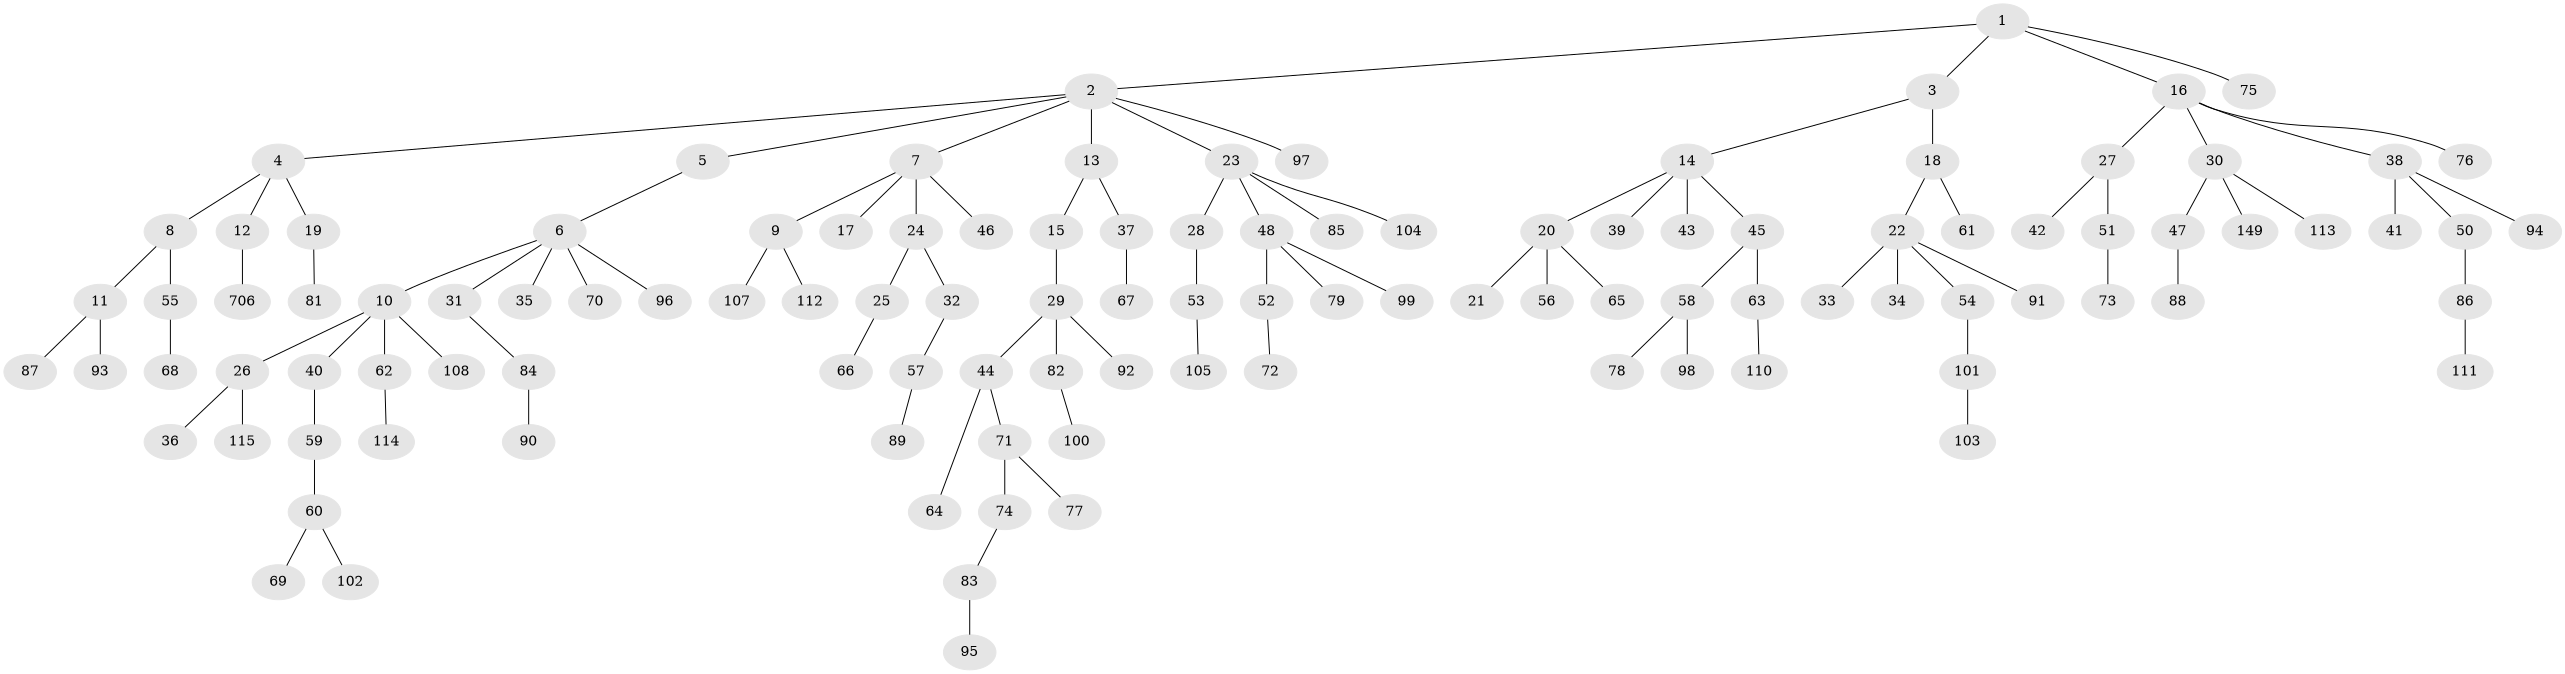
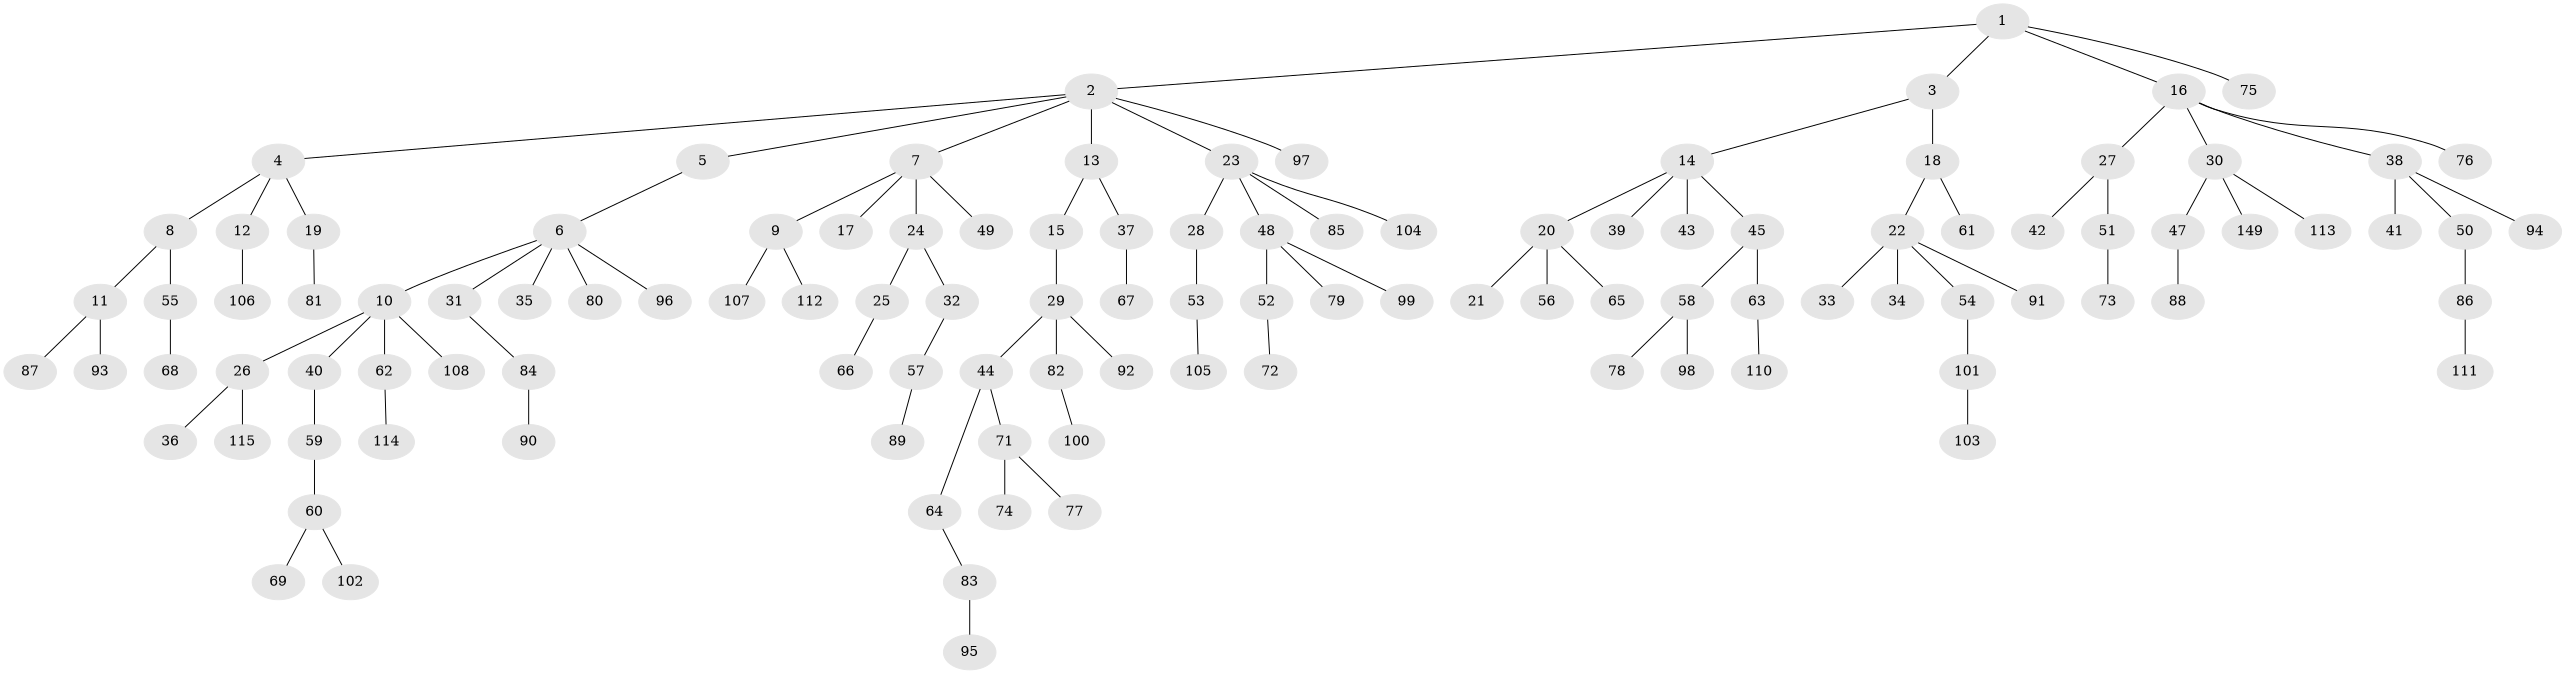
node "46": label "46" -> "49"
node "706": label "706" -> "106"
node "70": label "70" -> "80"
edge "74" -- "83": now "64" -- "83"
